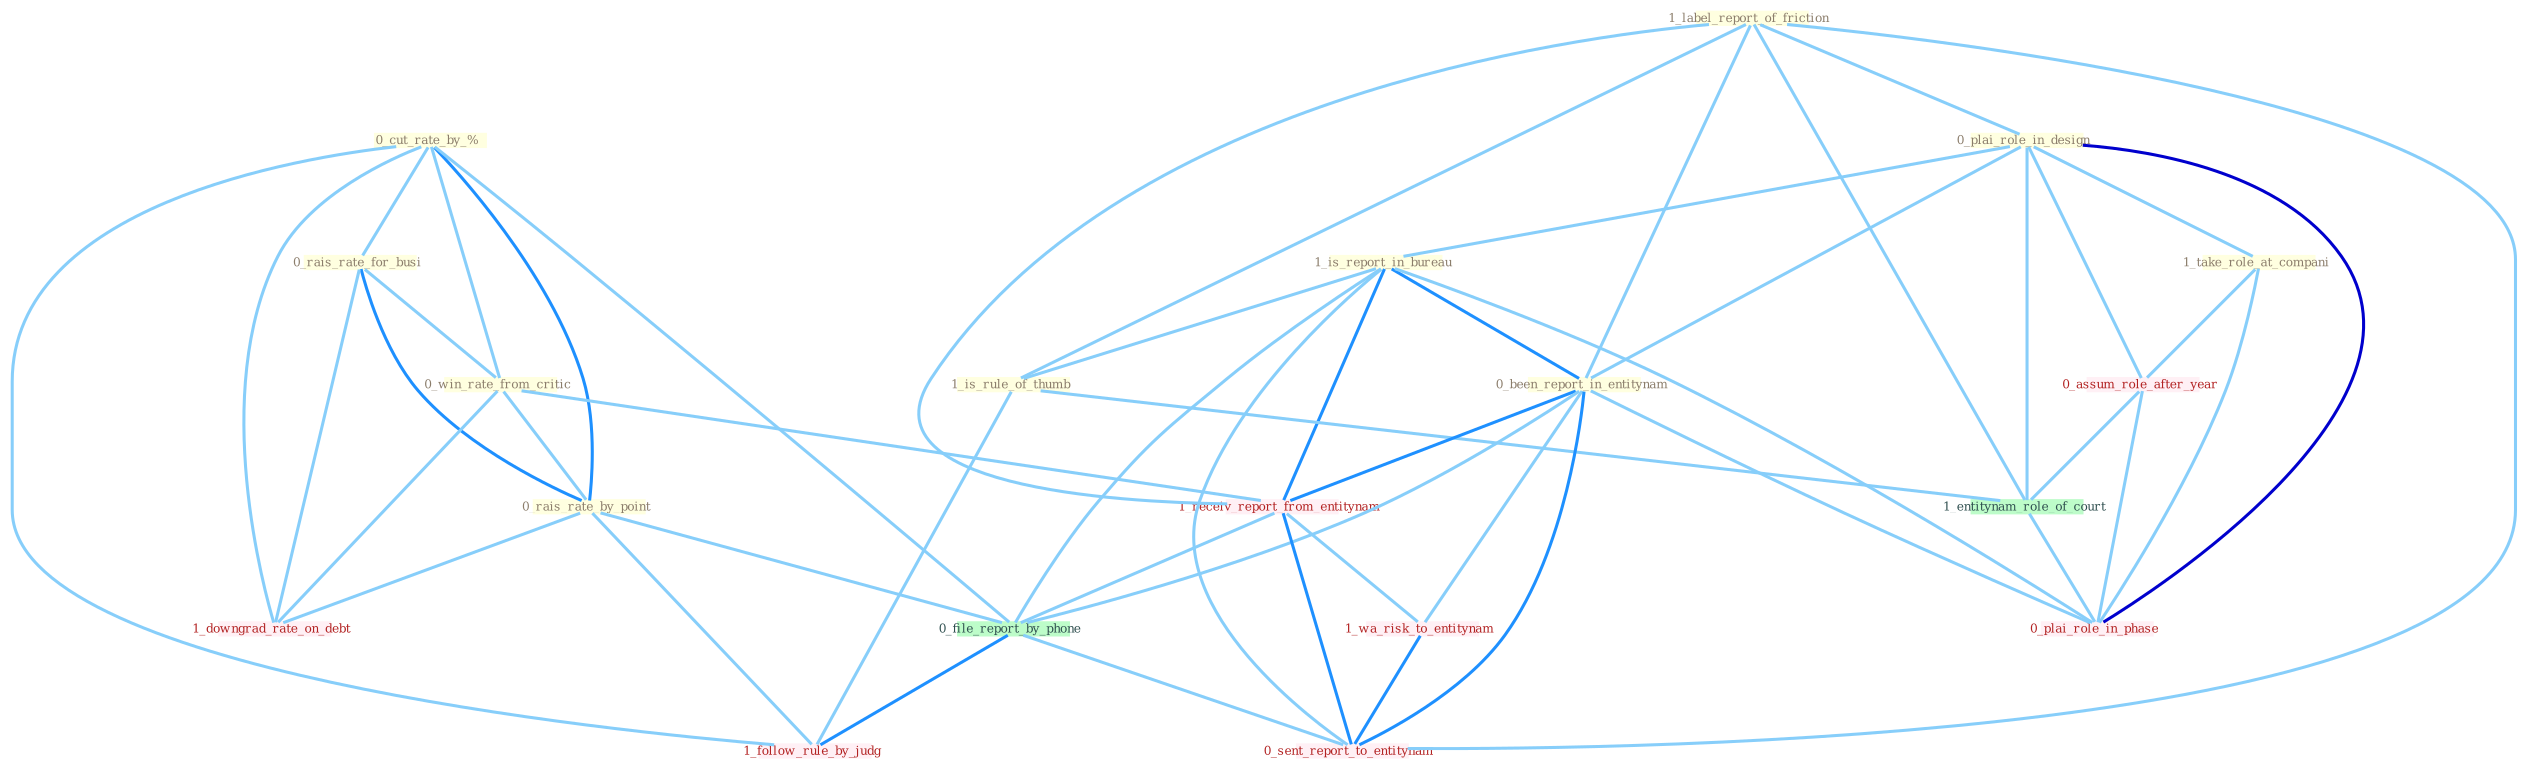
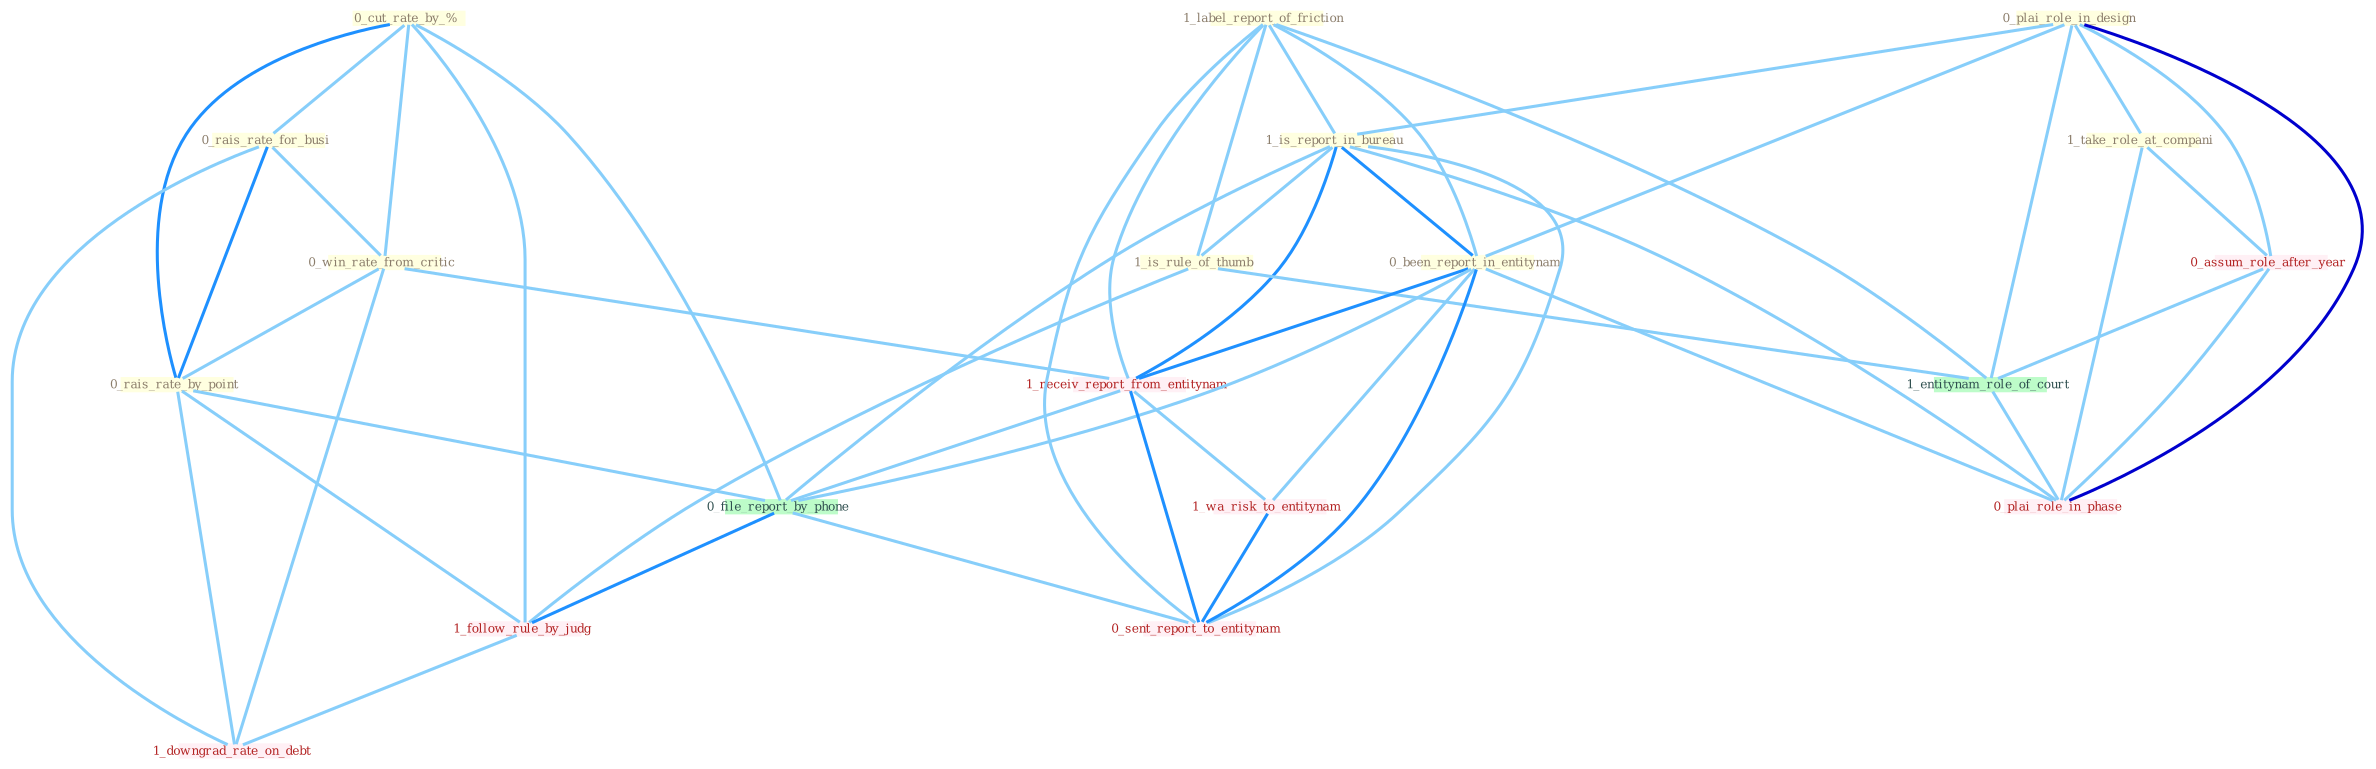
edge "1_label_report_of_friction" -- "0_plai_role_in_design": now "1_label_report_of_friction" -- "1_is_report_in_bureau"
edge "0_cut_rate_by_%" -- "1_downgrad_rate_on_debt": now "1_follow_rule_by_judg" -- "1_downgrad_rate_on_debt"
